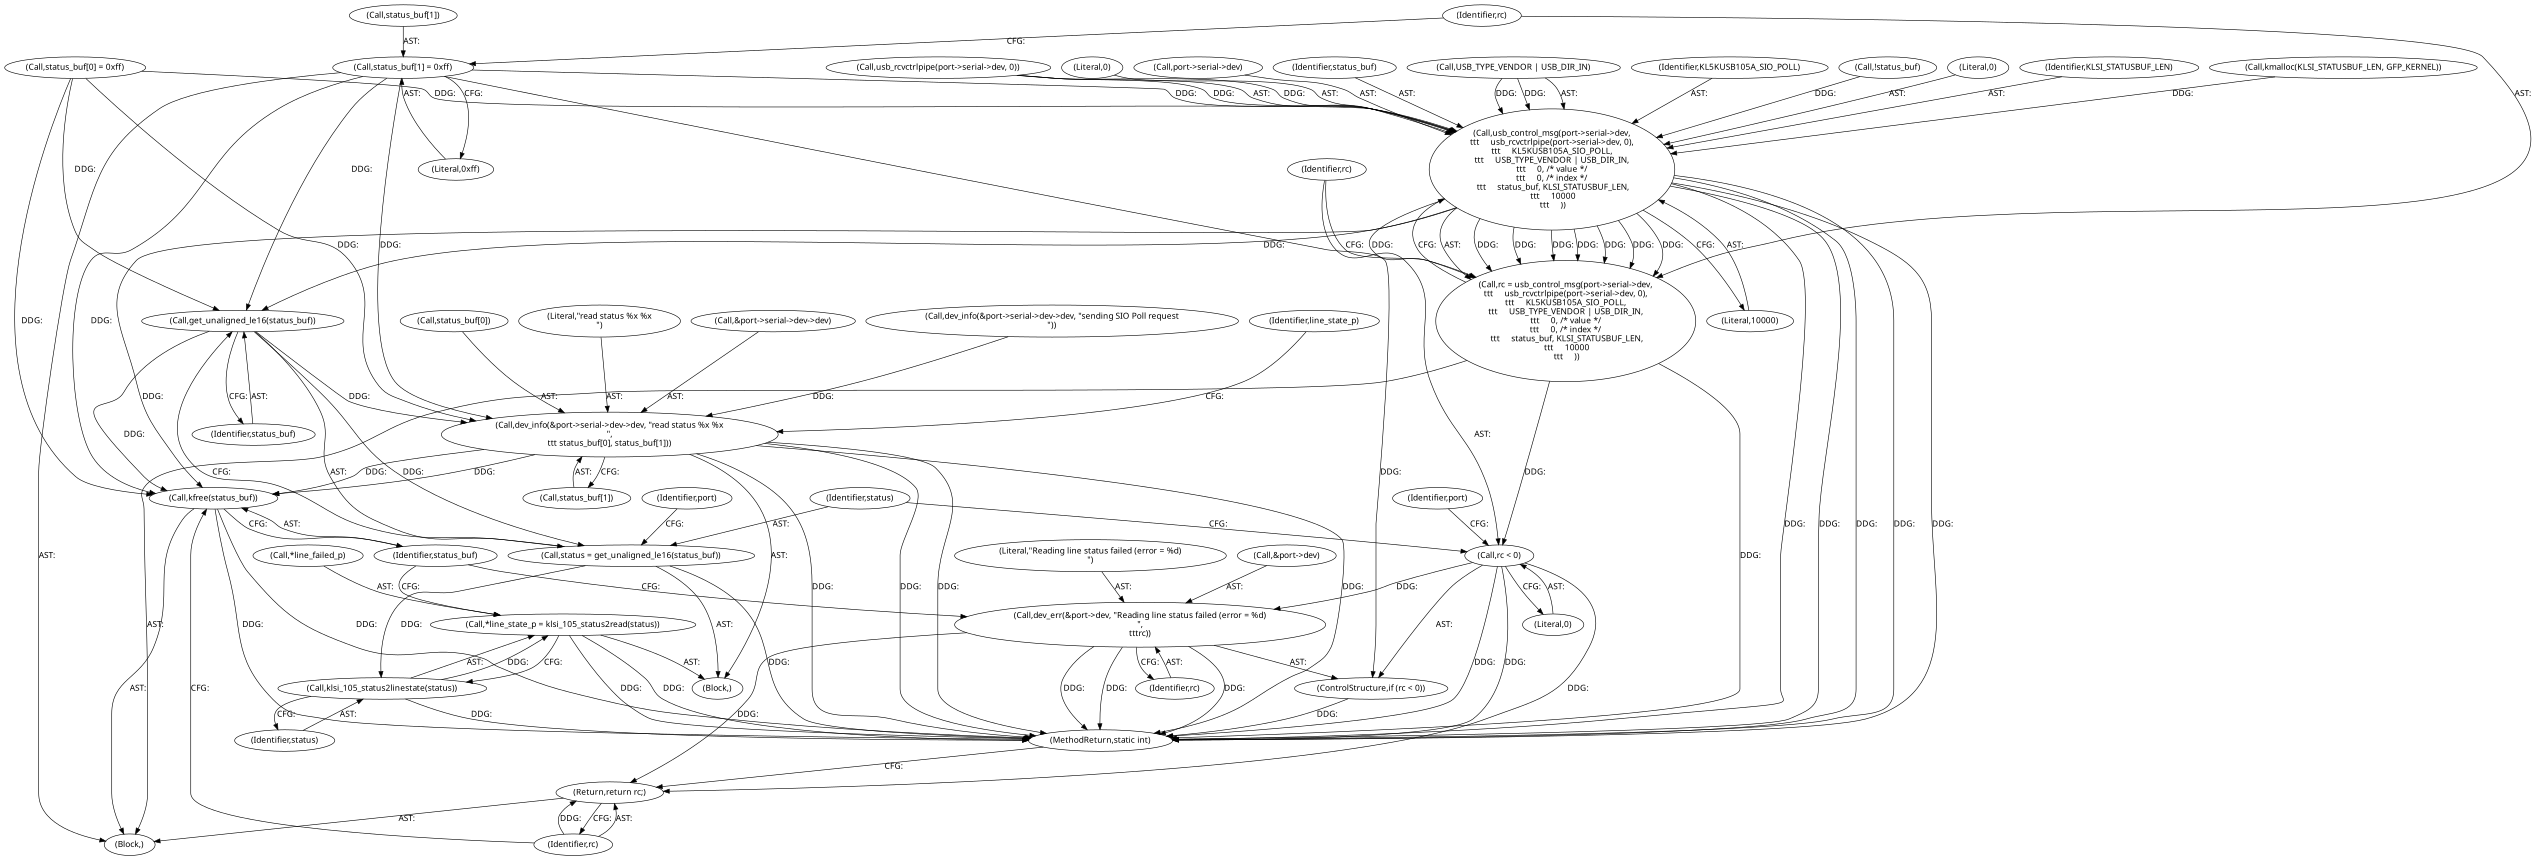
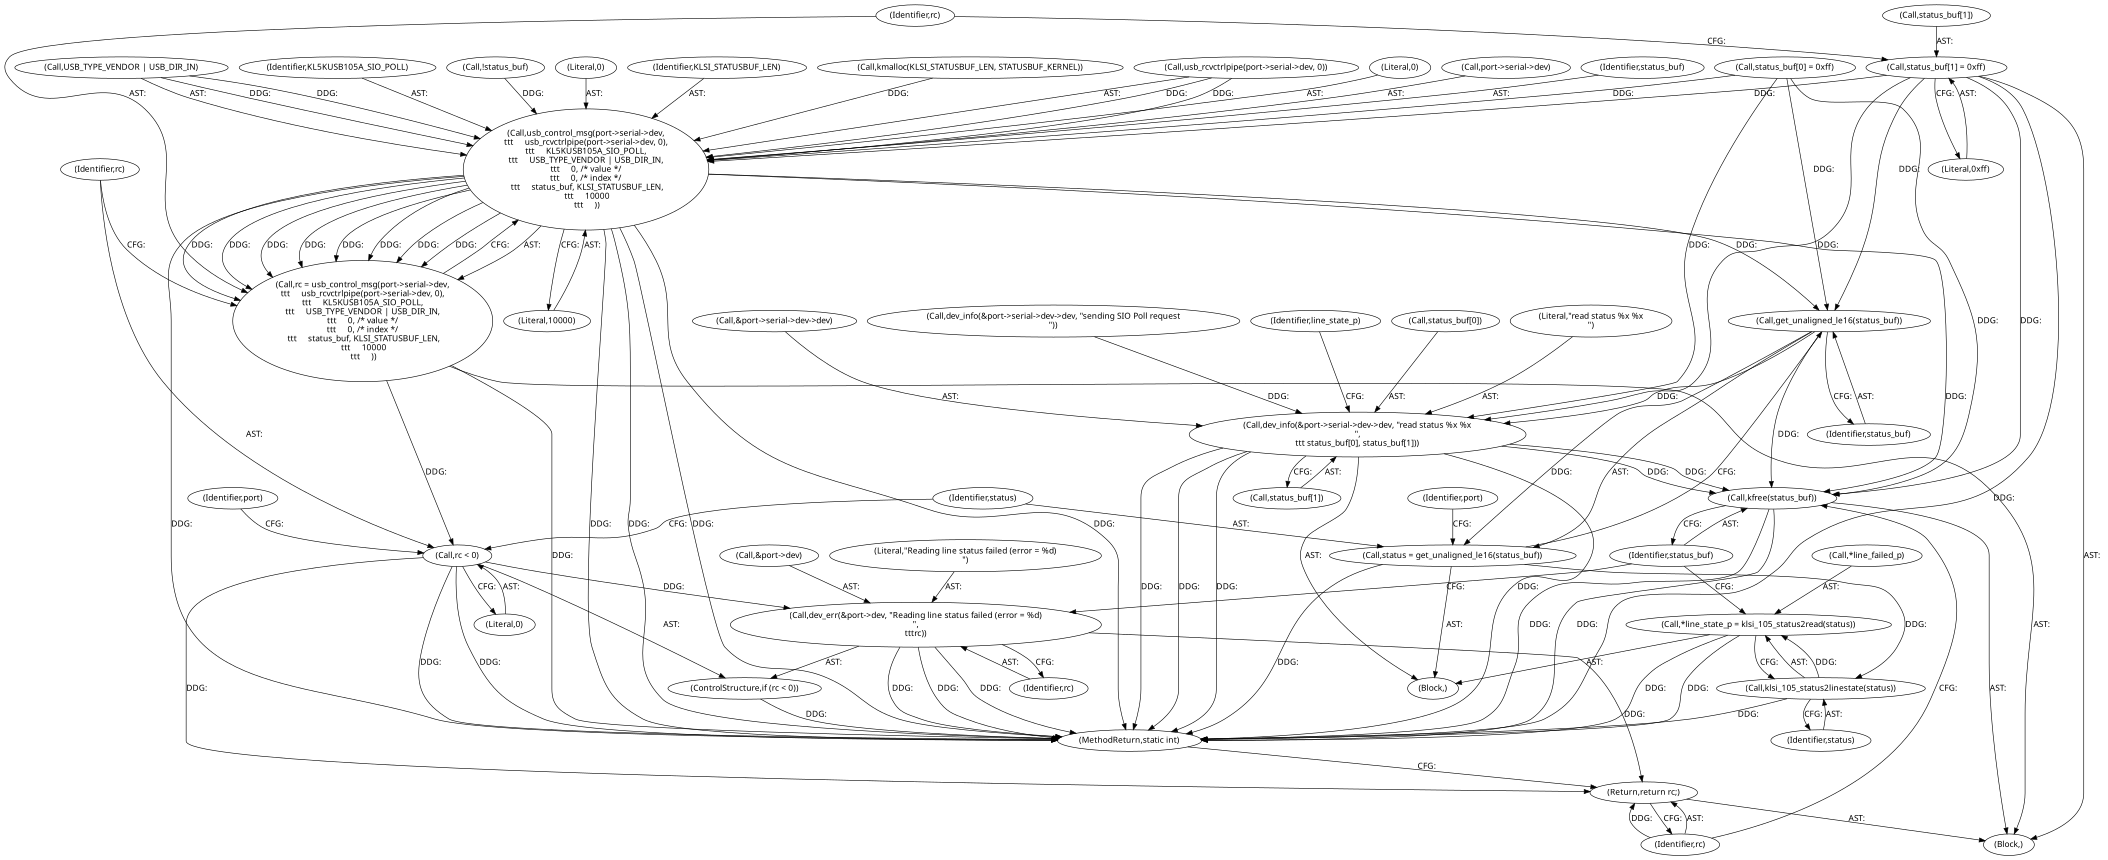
node "(Call,kmalloc(KLSI_STATUSBUF_LEN, GFP_KERNEL))": label "(Call,kmalloc(KLSI_STATUSBUF_LEN, GFP_KERNEL))" -> "(Call,kmalloc(KLSI_STATUSBUF_LEN, STATUSBUF_KERNEL))"
edge "(Call,status_buf[1] = 0xff)" -> "(ControlStructure,if (rc < 0))": now "(Call,status_buf[1] = 0xff)" -> "(MethodReturn,static int)"
